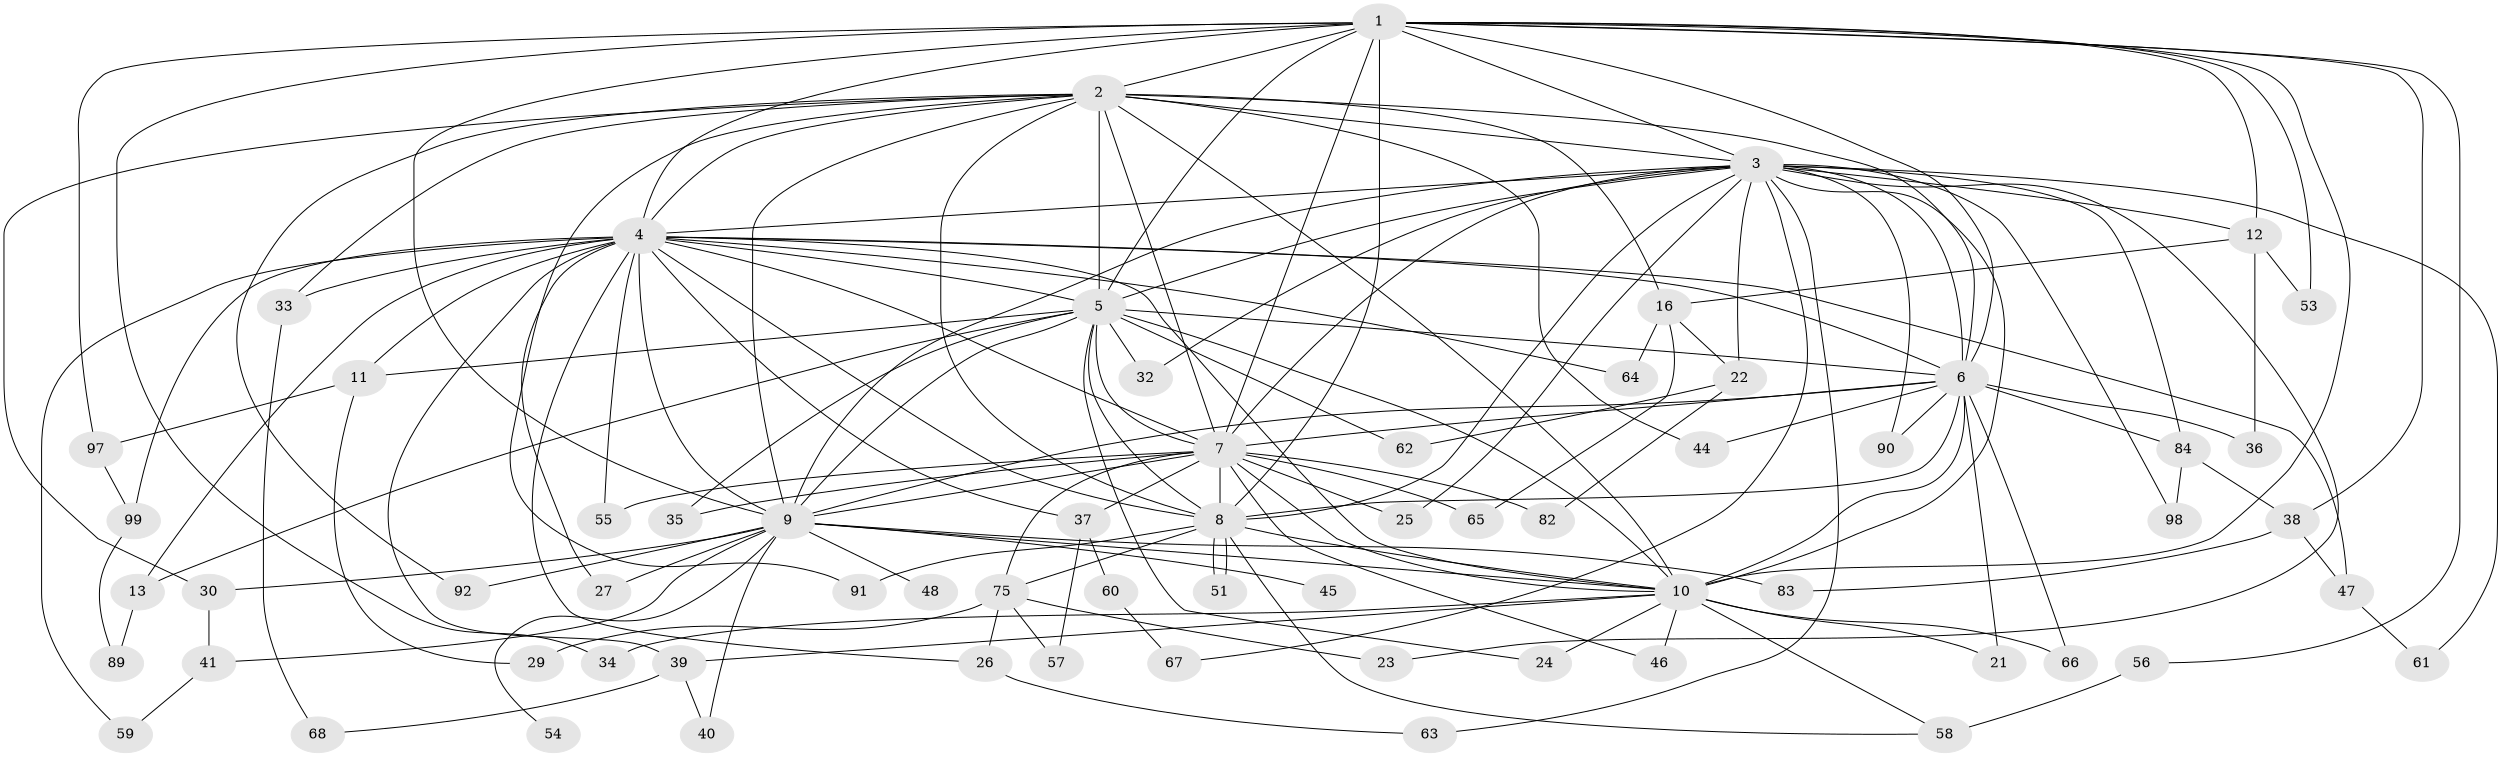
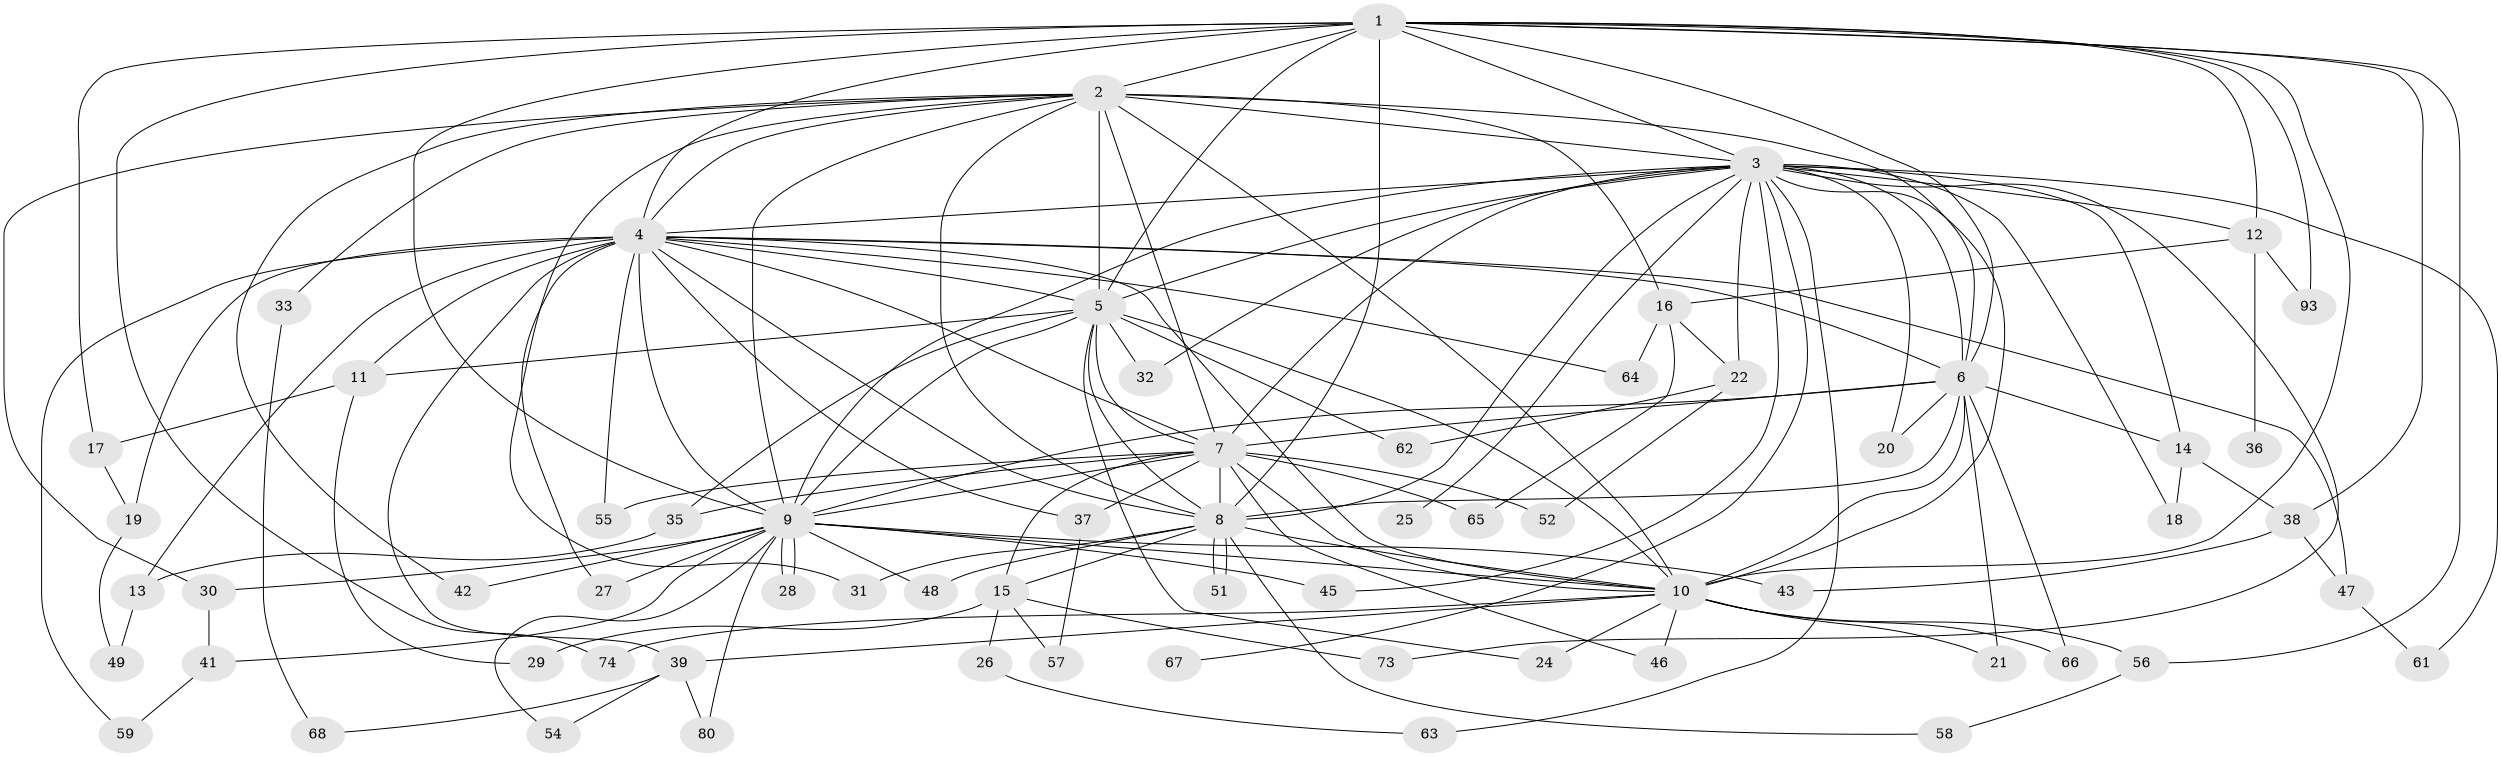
edge "1" -- "7": removed
edge "4" -- "33": removed
node "53": label "53" -> "93"
edge "5" -- "6": removed
edge "6" -- "36": removed
edge "5" -- "13": now "35" -- "13"
node "97": label "97" -> "17"
node "44": removed
node "90": label "90" -> "20"
node "84": label "84" -> "14"
edge "7" -- "25": removed
edge "3" -- "45": added
node "99": label "99" -> "19"
node "82": label "82" -> "52"
node "98": label "98" -> "18"
edge "8" -- "48": added
node "92": label "92" -> "42"
node "28": added
node "91": label "91" -> "31"
node "75": label "75" -> "15"
node "60": removed
node "83": label "83" -> "43"
edge "4" -- "26": removed
node "89": label "89" -> "49"
node "34": label "34" -> "74"
node "23": label "23" -> "73"
edge "10" -- "58": now "10" -- "56"
edge "39" -- "54": added
node "40": label "40" -> "80"
